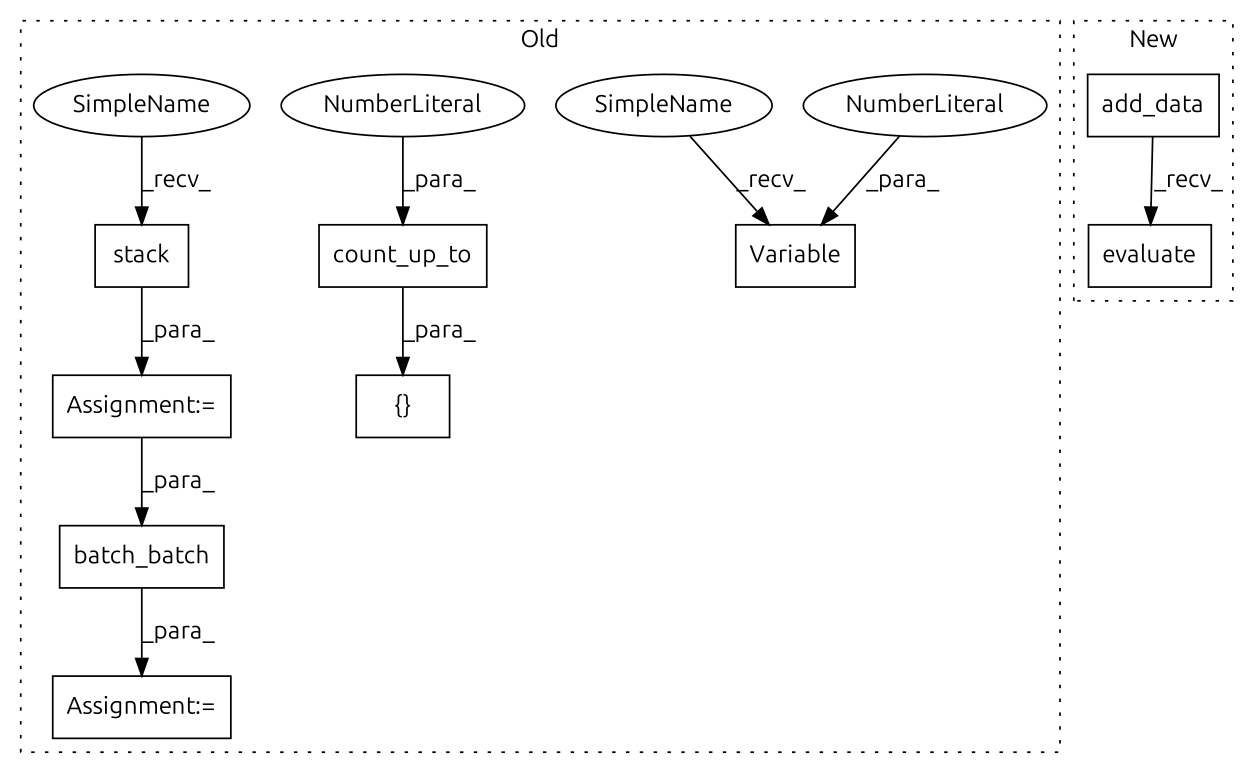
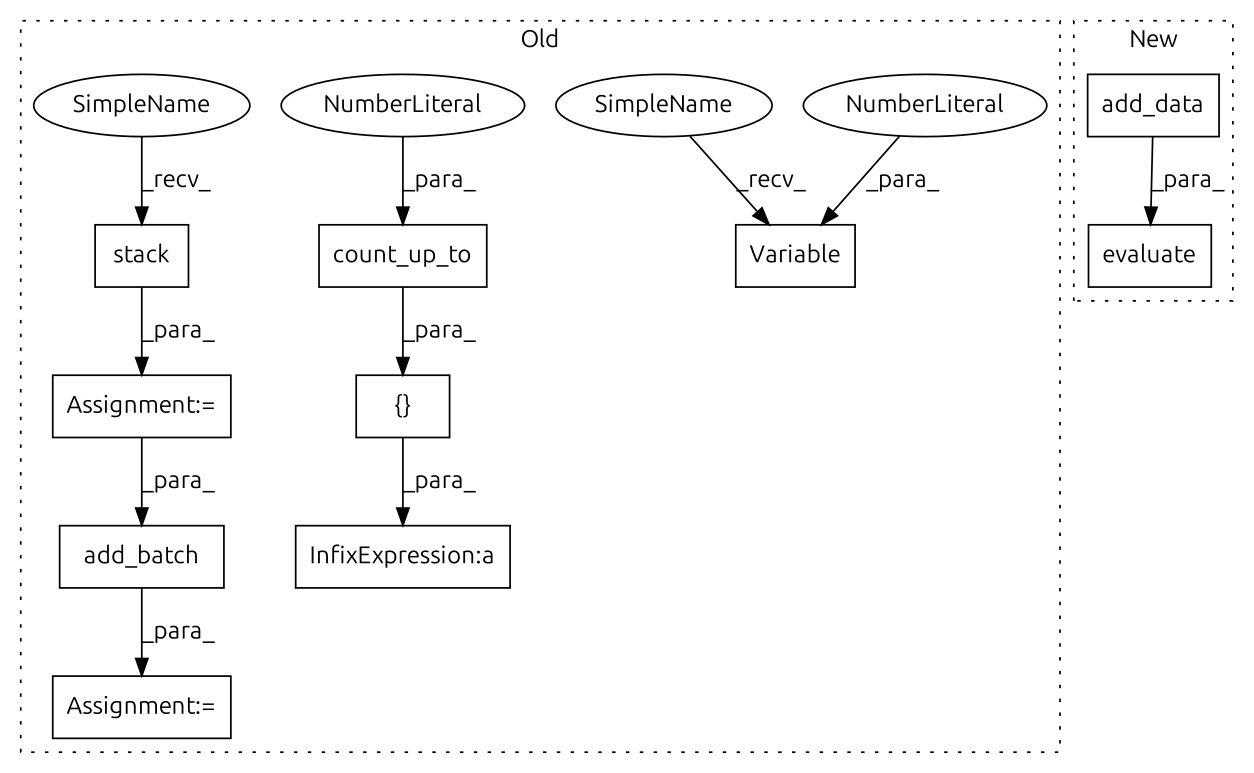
edge "add_data" -> "evaluate": label "_recv_" -> "_para_"
node "batch_batch": label "batch_batch" -> "add_batch"
node "InfixExpression:a": added
